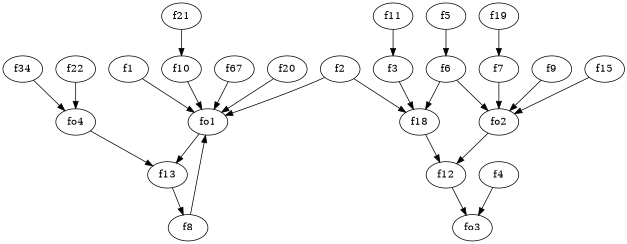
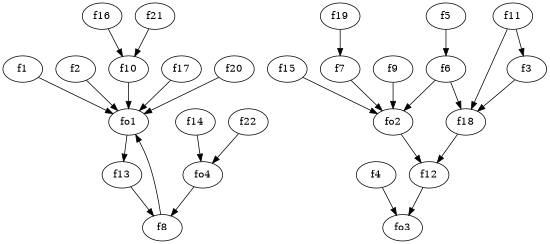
node "f16": added
node "f34": label "f34" -> "f14"
node "f67": label "f67" -> "f17"
edge "f2" -> "f18": now "f11" -> "f18"
edge "fo4" -> "f13": now "fo4" -> "f8"
